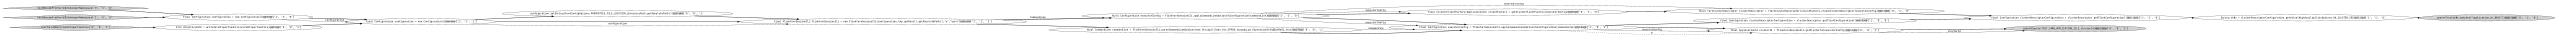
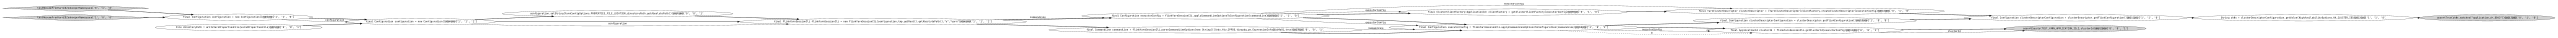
node "testYarnIDOverridesPropertiesFile['0', '0', '1']": removed
